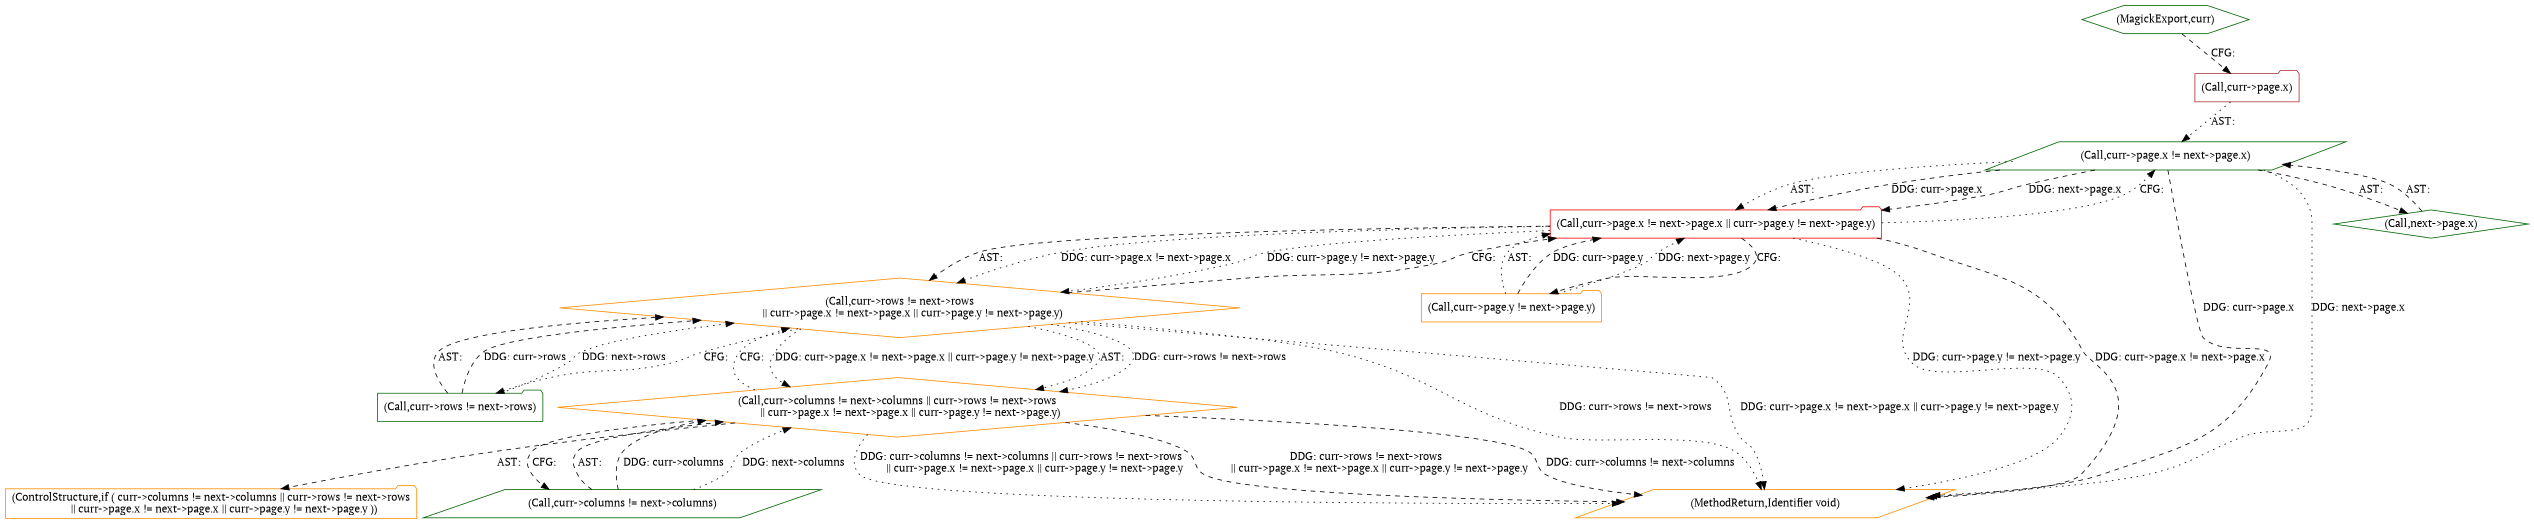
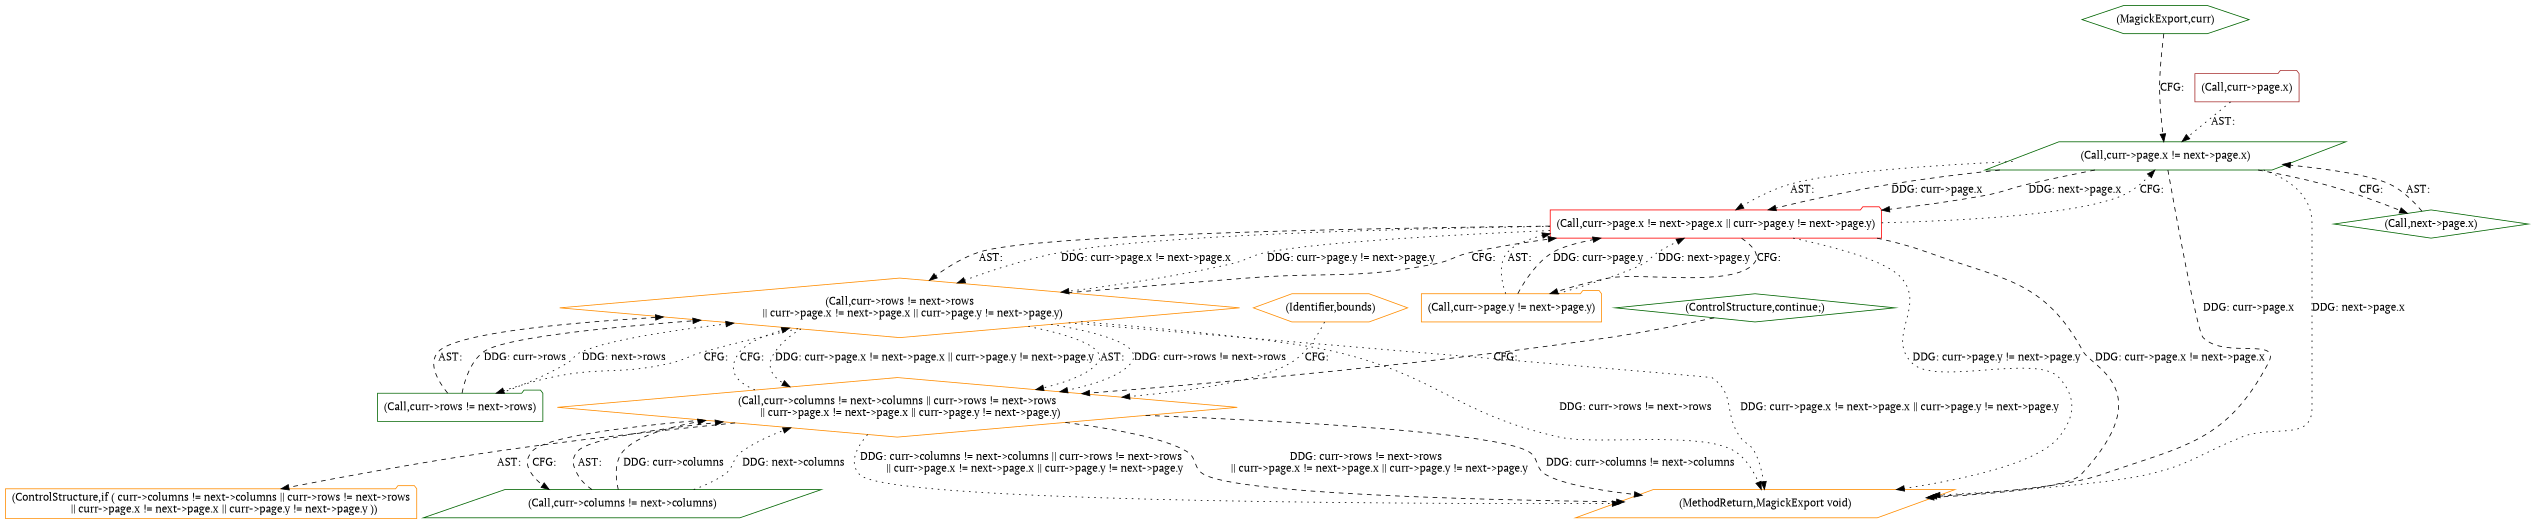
edge "(MagickExport,curr)" -> "(Call,curr->page.x)": now "(MagickExport,curr)" -> "(Call,curr->page.x != next->page.x)"
edge "(Call,curr->page.x != next->page.x)" -> "(Call,next->page.x)": label "AST: " -> "CFG: "
node "(Identifier,bounds)": added
node "(ControlStructure,continue;)": added
node "(MethodReturn,Identifier void)": label "(MethodReturn,Identifier void)" -> "(MethodReturn,MagickExport void)"
